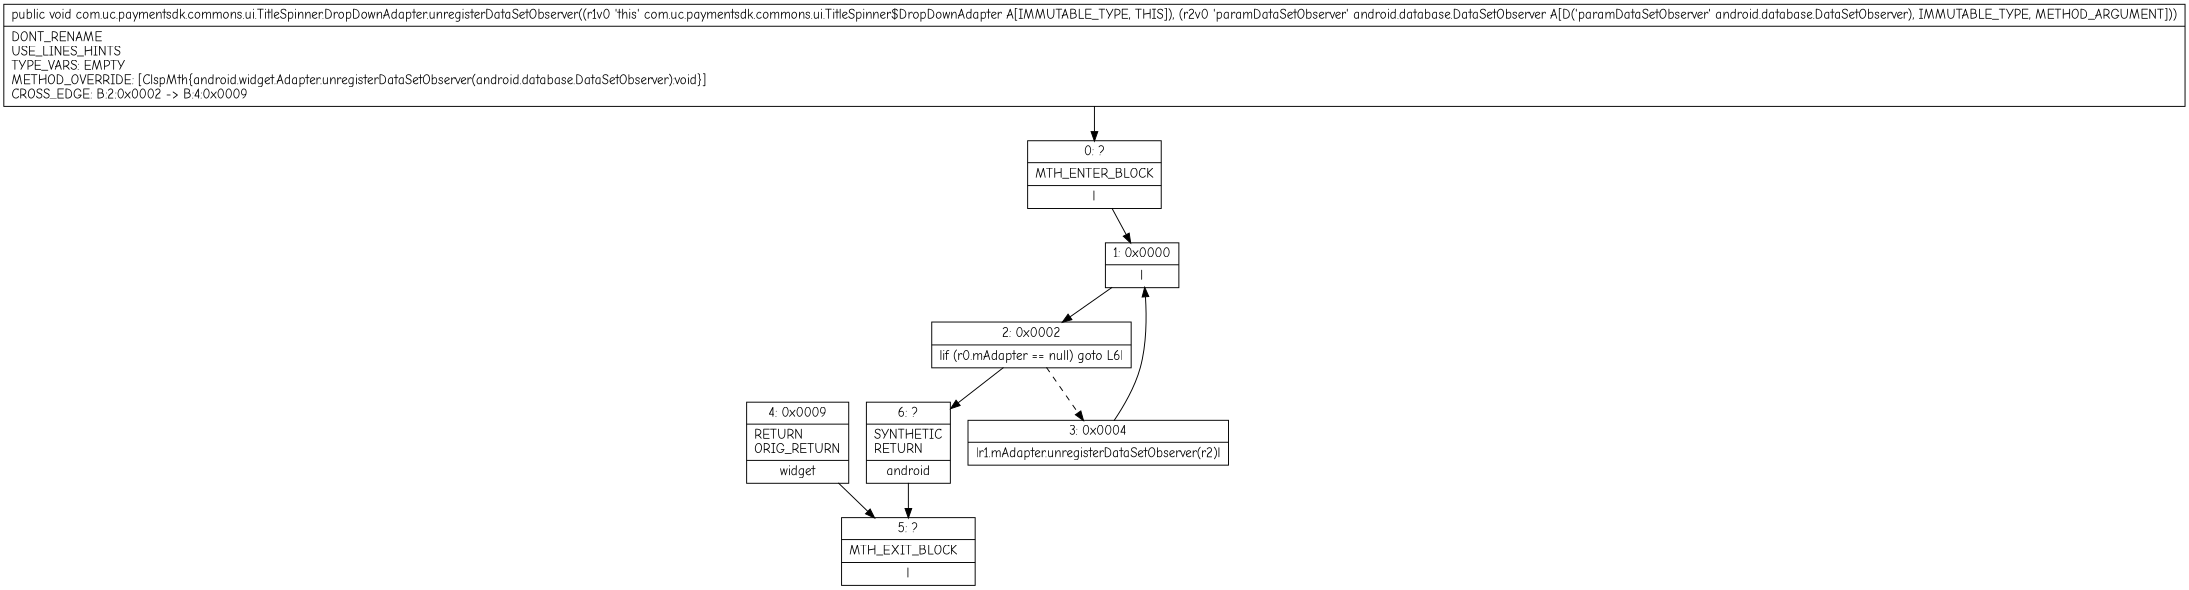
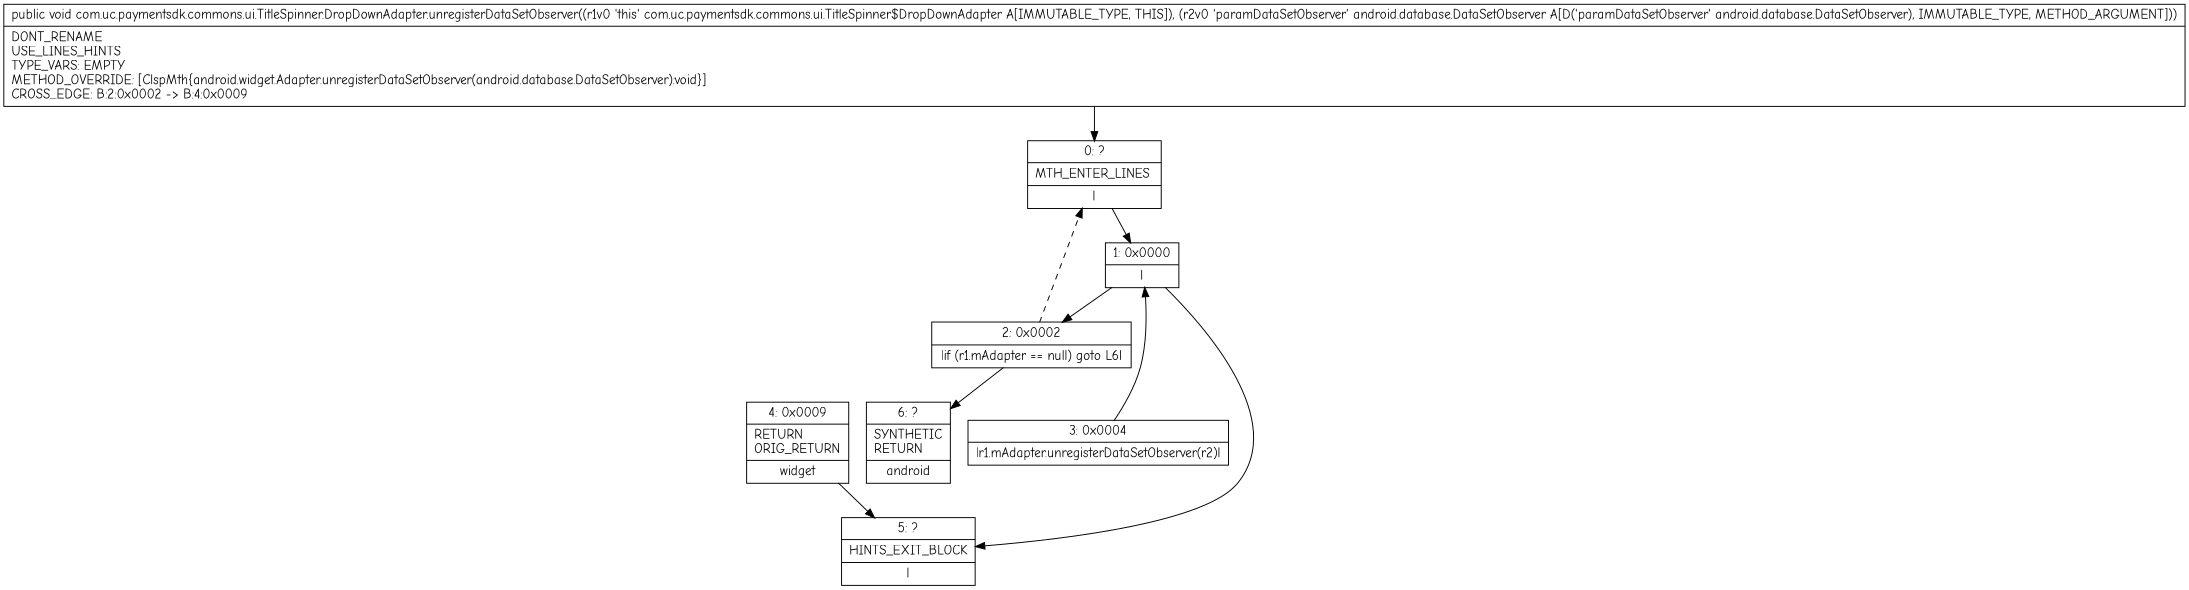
node "0: ?": text "MTH_ENTER_BLOCK" -> "MTH_ENTER_LINES"
node "2: 0x0002": text "lif (r0.mAdapter == null) goto L6l" -> "lif (r1.mAdapter == null) goto L6l"
edge "2: 0x0002" -> "3: 0x0004": now "2: 0x0002" -> "0: ?"
edge "6: ?" -> "5: ?": now "1: 0x0000" -> "5: ?"
node "5: ?": text "MTH_EXIT_BLOCK" -> "HINTS_EXIT_BLOCK"
